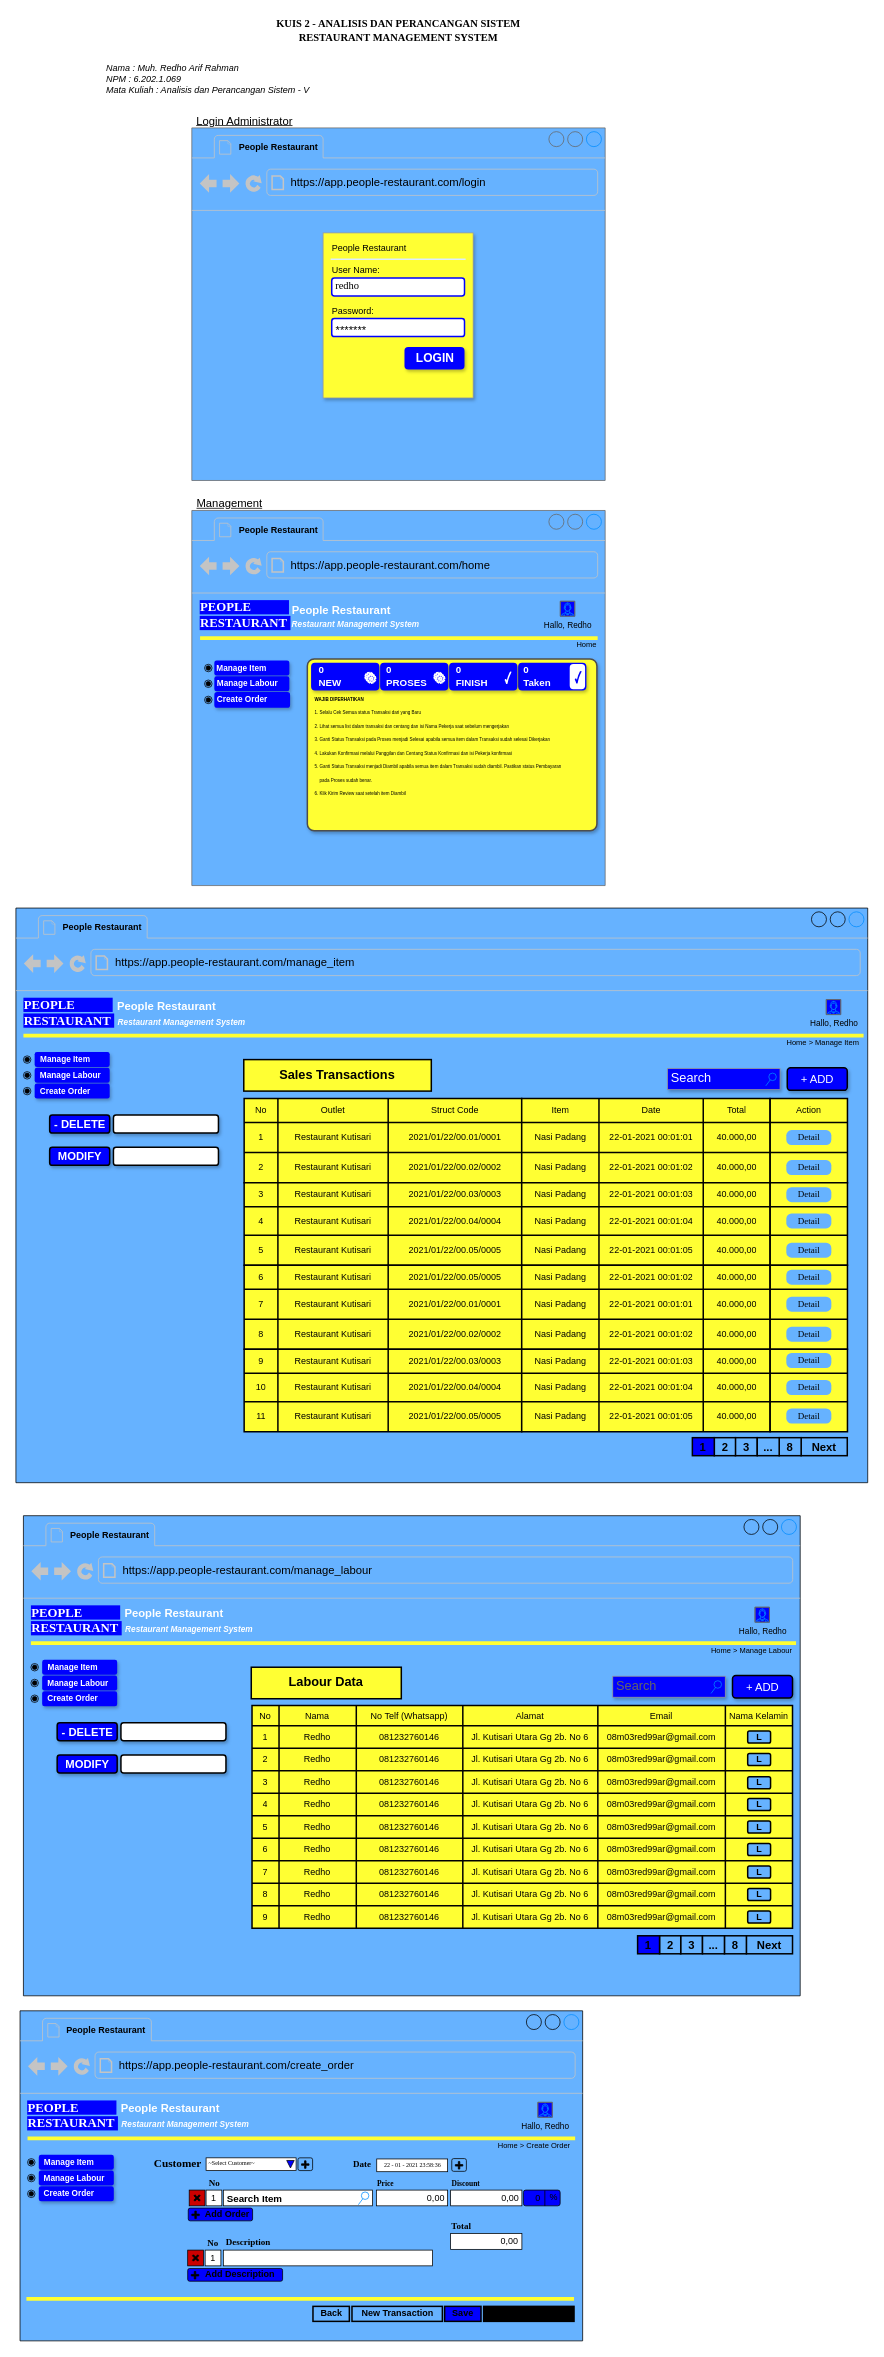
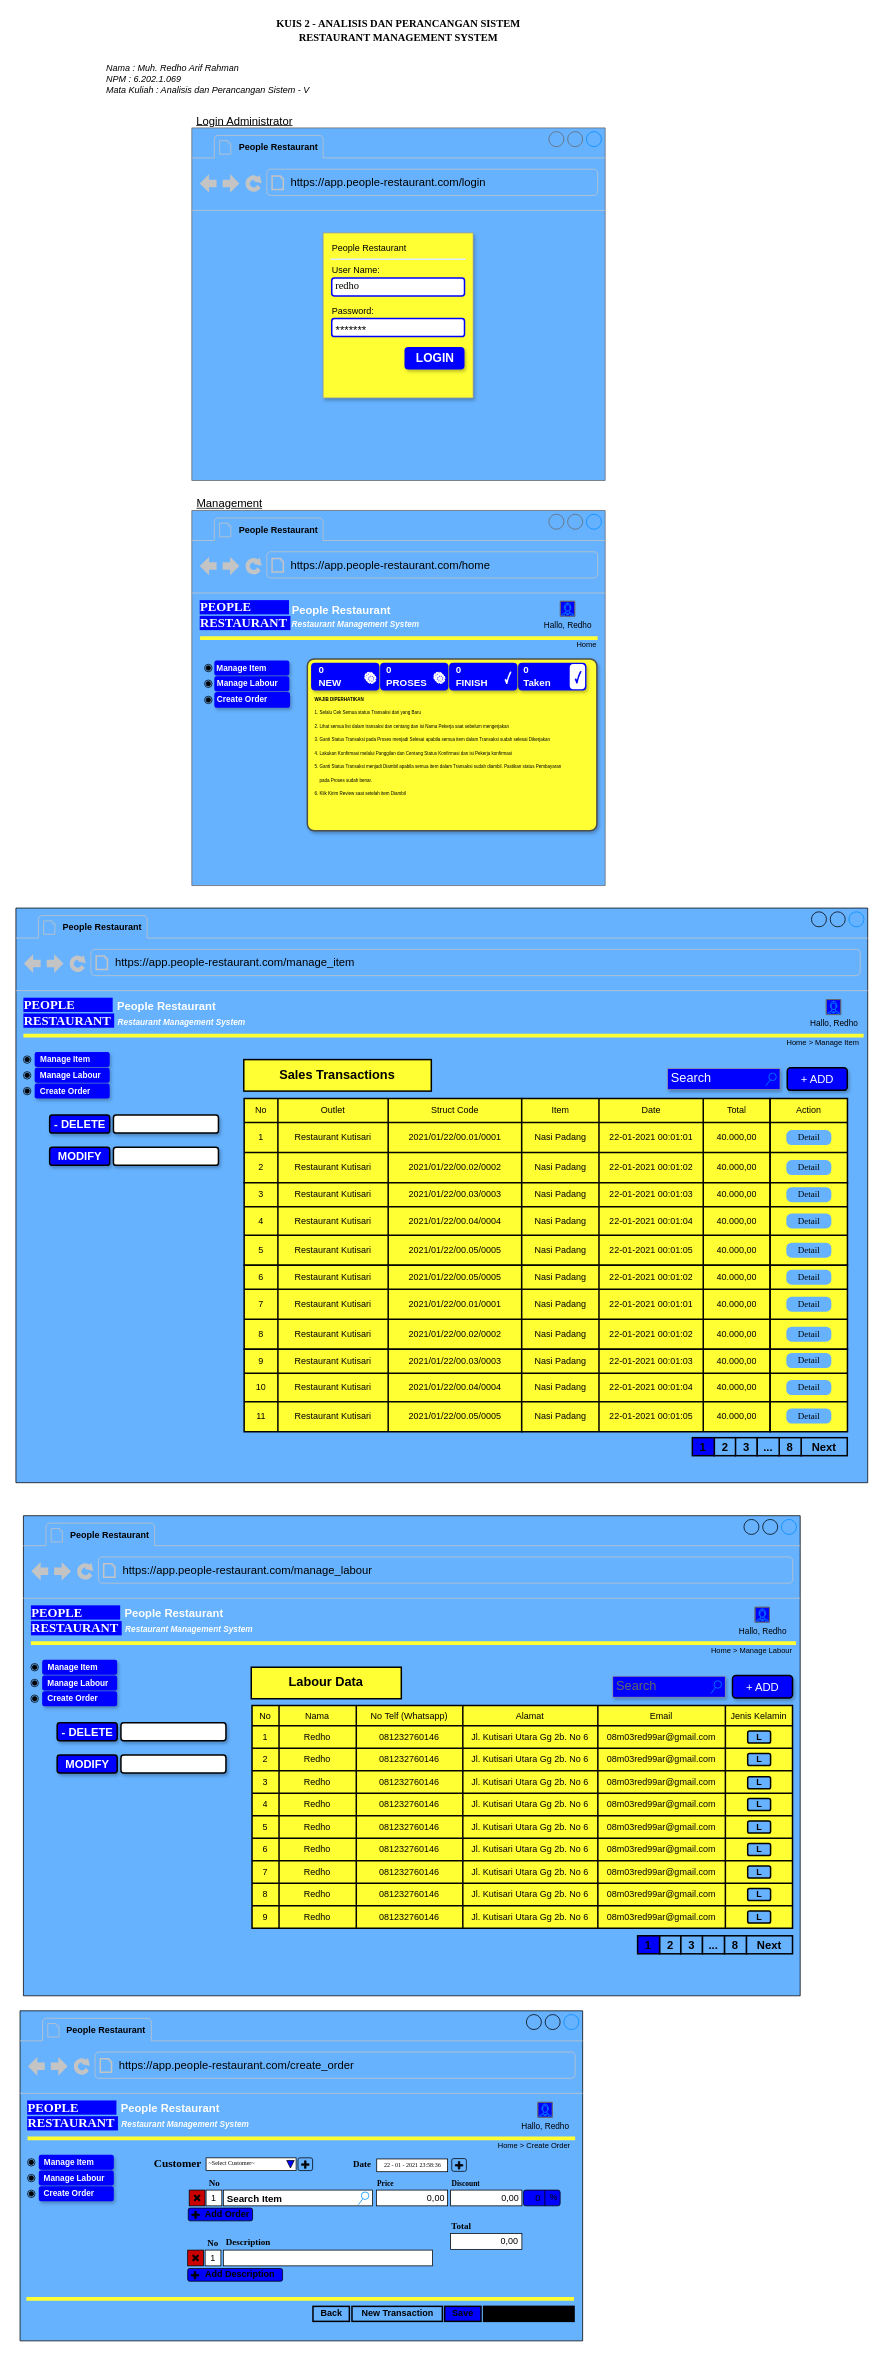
node "Nama Kelamin": label "Nama Kelamin" -> "Jenis Kelamin"
